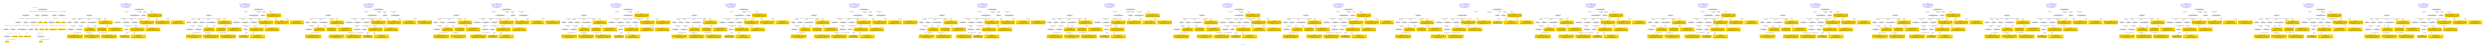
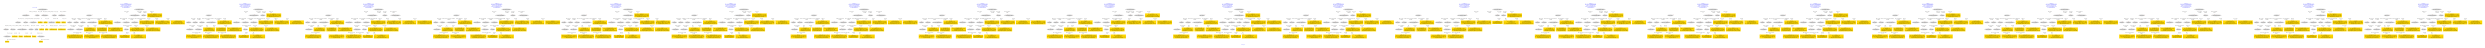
node "artistName": added
